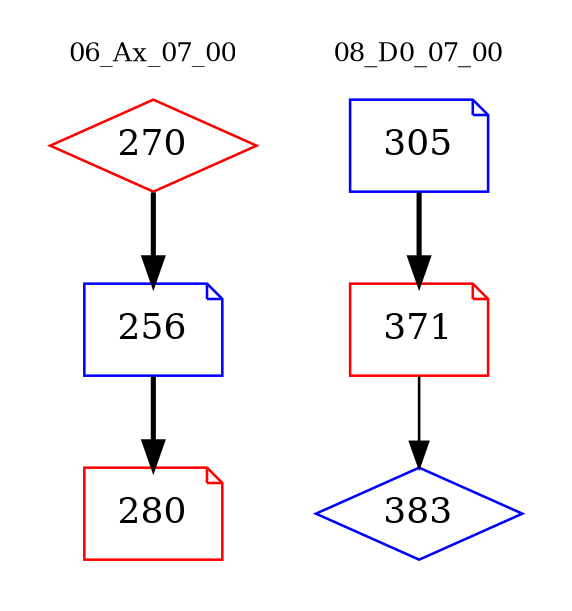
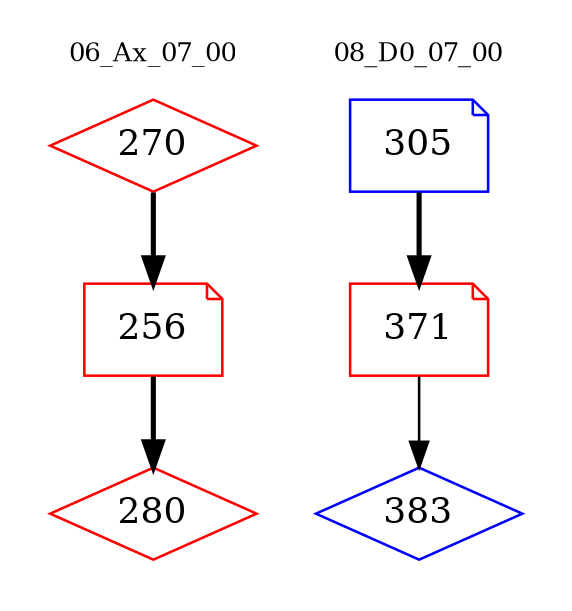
node "256": color blue -> red
node "280": shape note -> diamond
